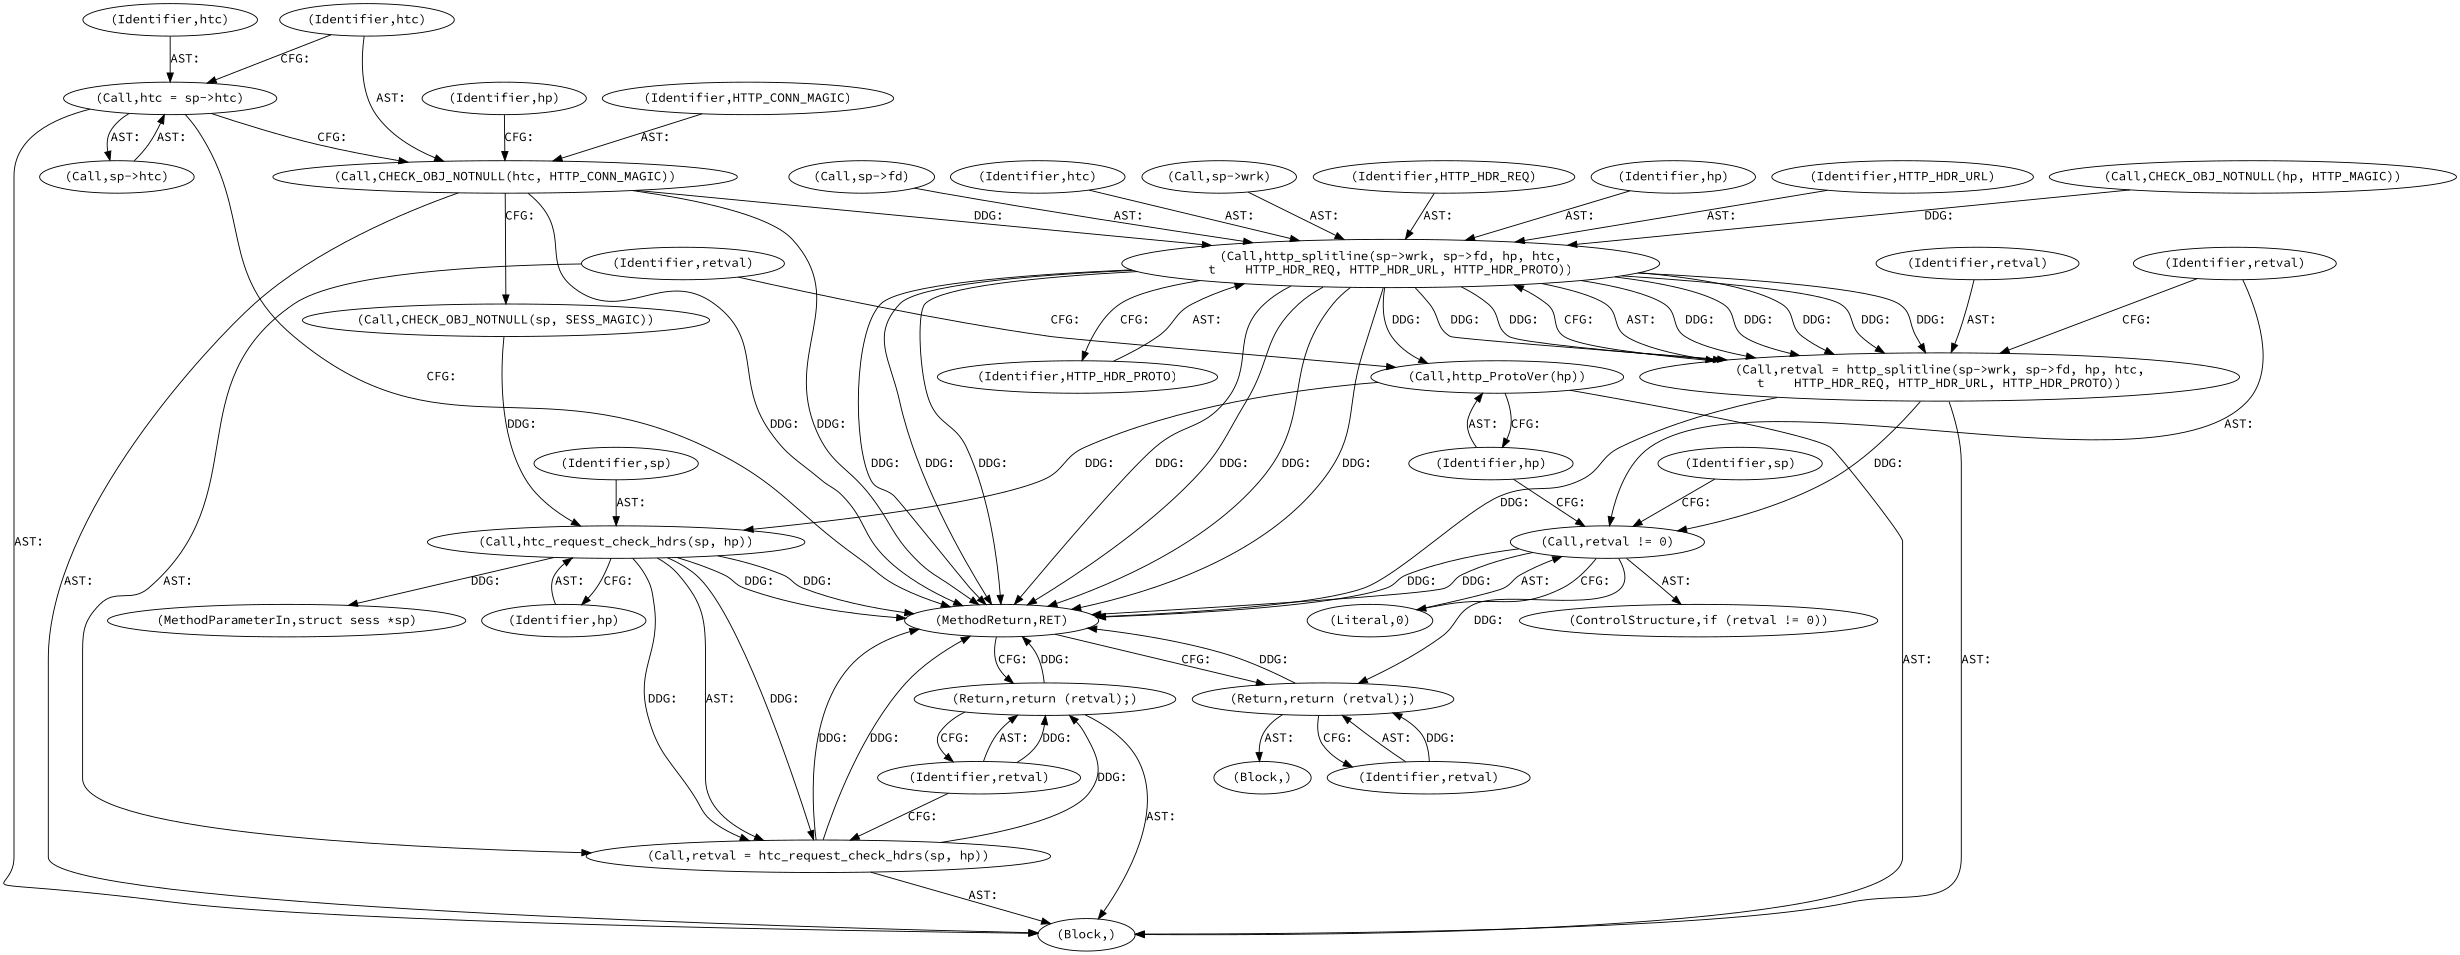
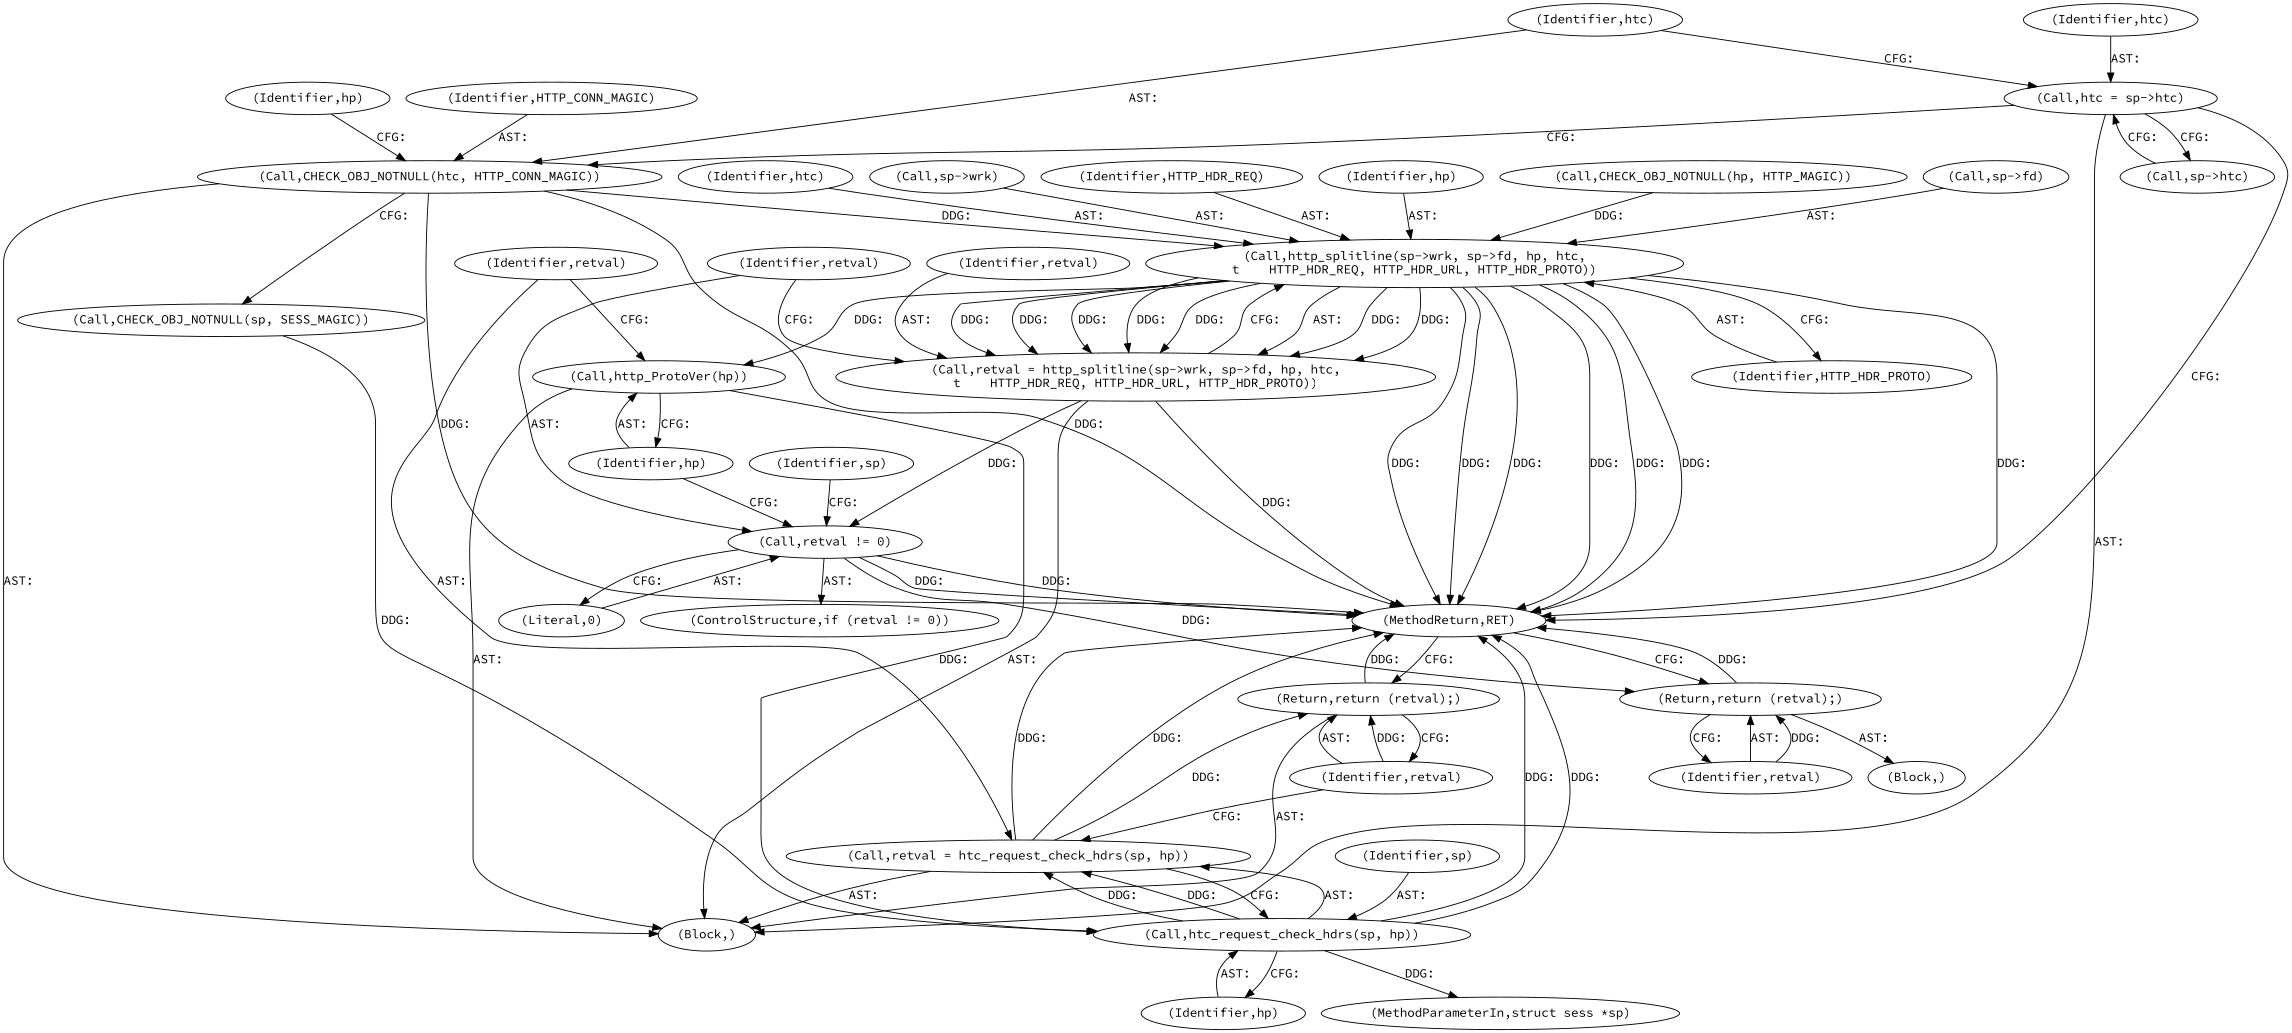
edge "(Call,htc = sp->htc)" -> "(Call,sp->htc)": label "AST: " -> "CFG: "
edge "(Call,sp->htc)" -> "(Call,htc = sp->htc)": label "AST: " -> "CFG: "
node "(Identifier,HTTP_HDR_URL)": removed
edge "(Call,retval = htc_request_check_hdrs(sp, hp))" -> "(Call,htc_request_check_hdrs(sp, hp))": added, label "CFG:"
